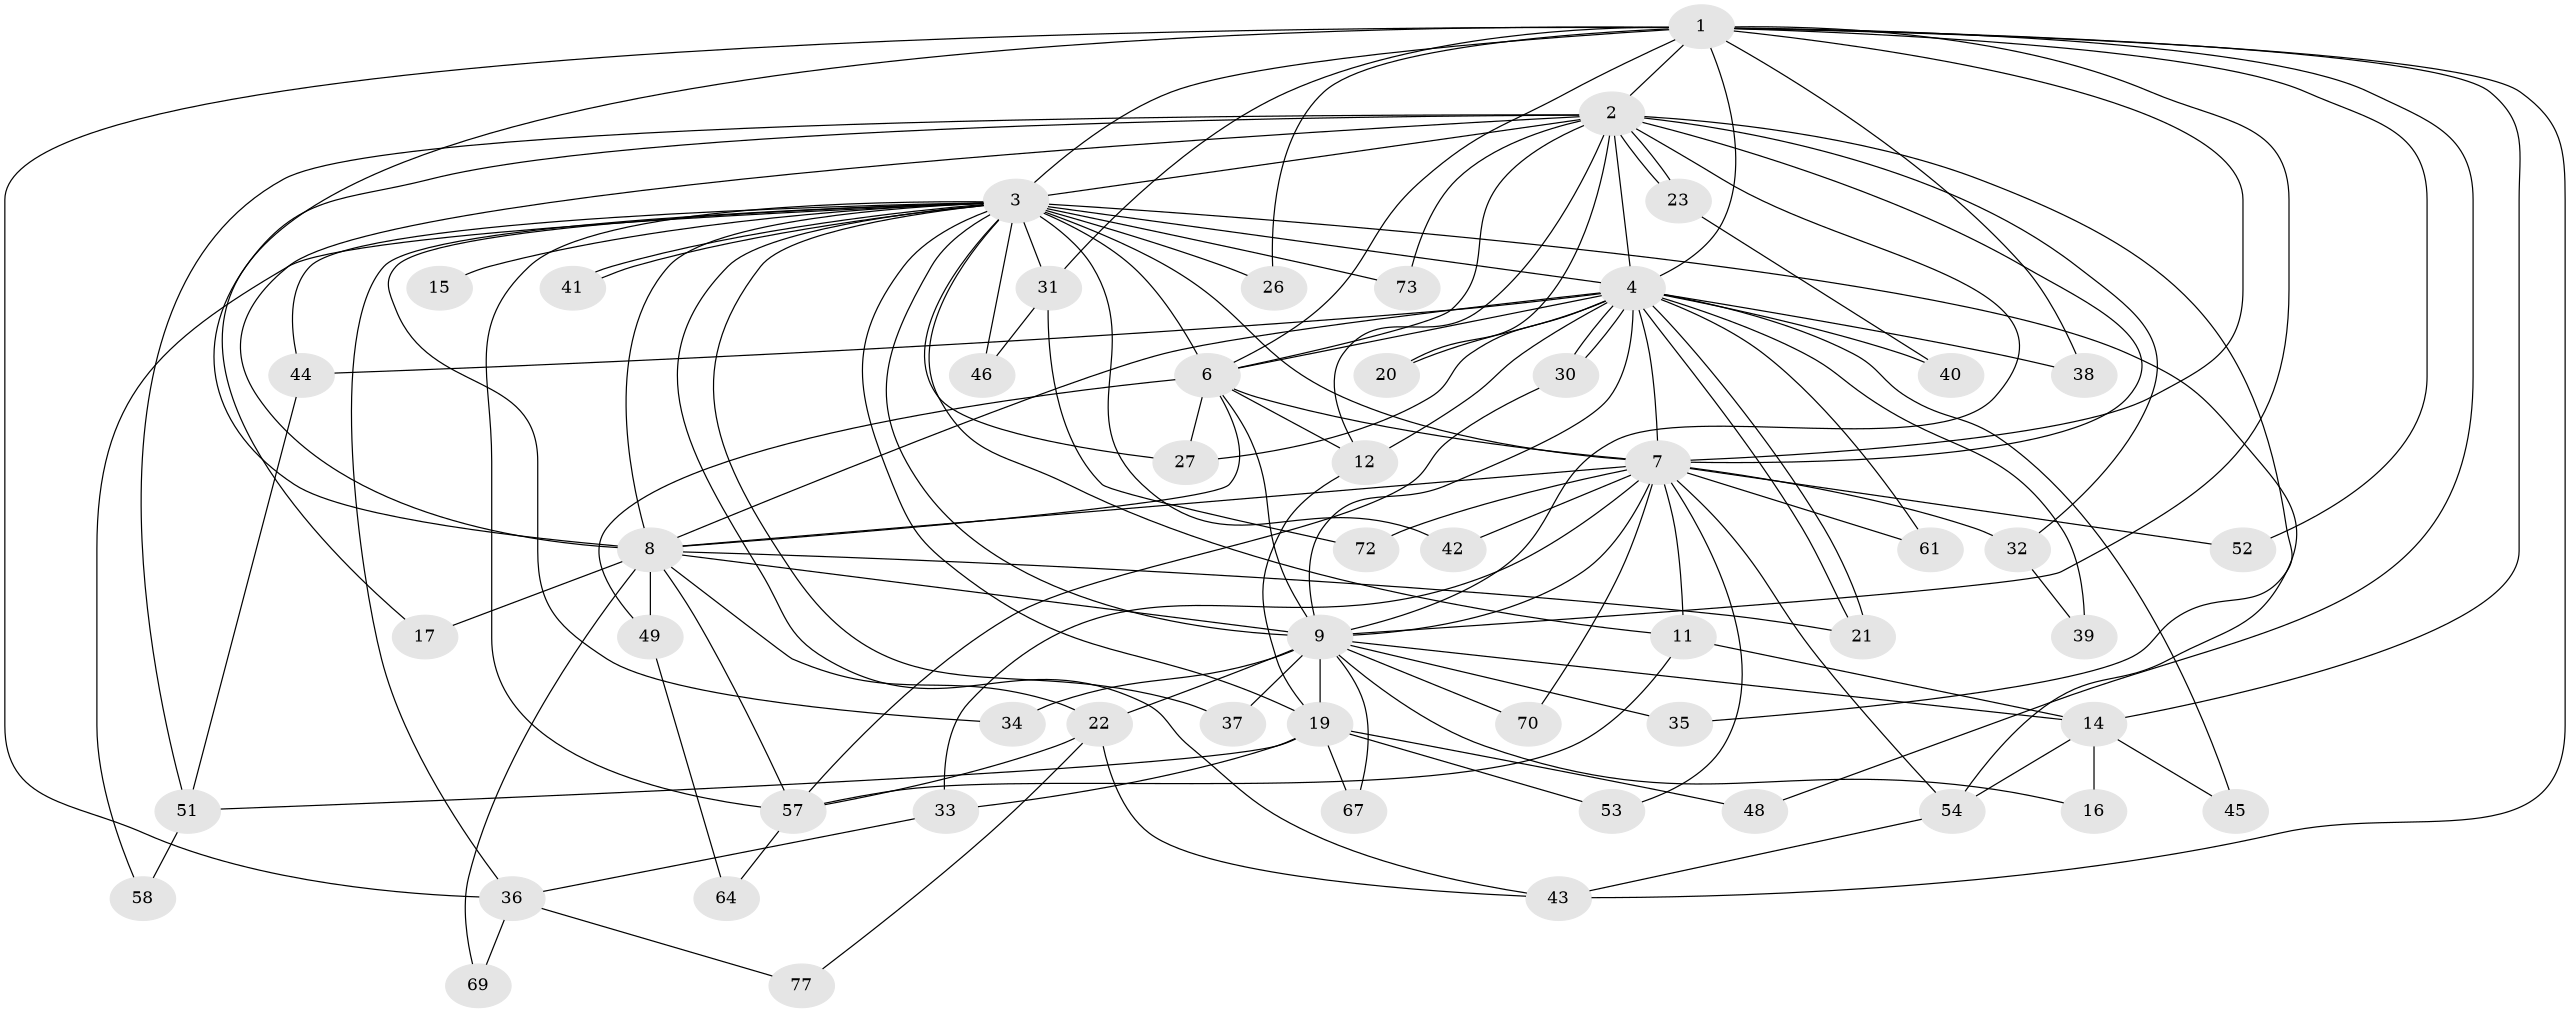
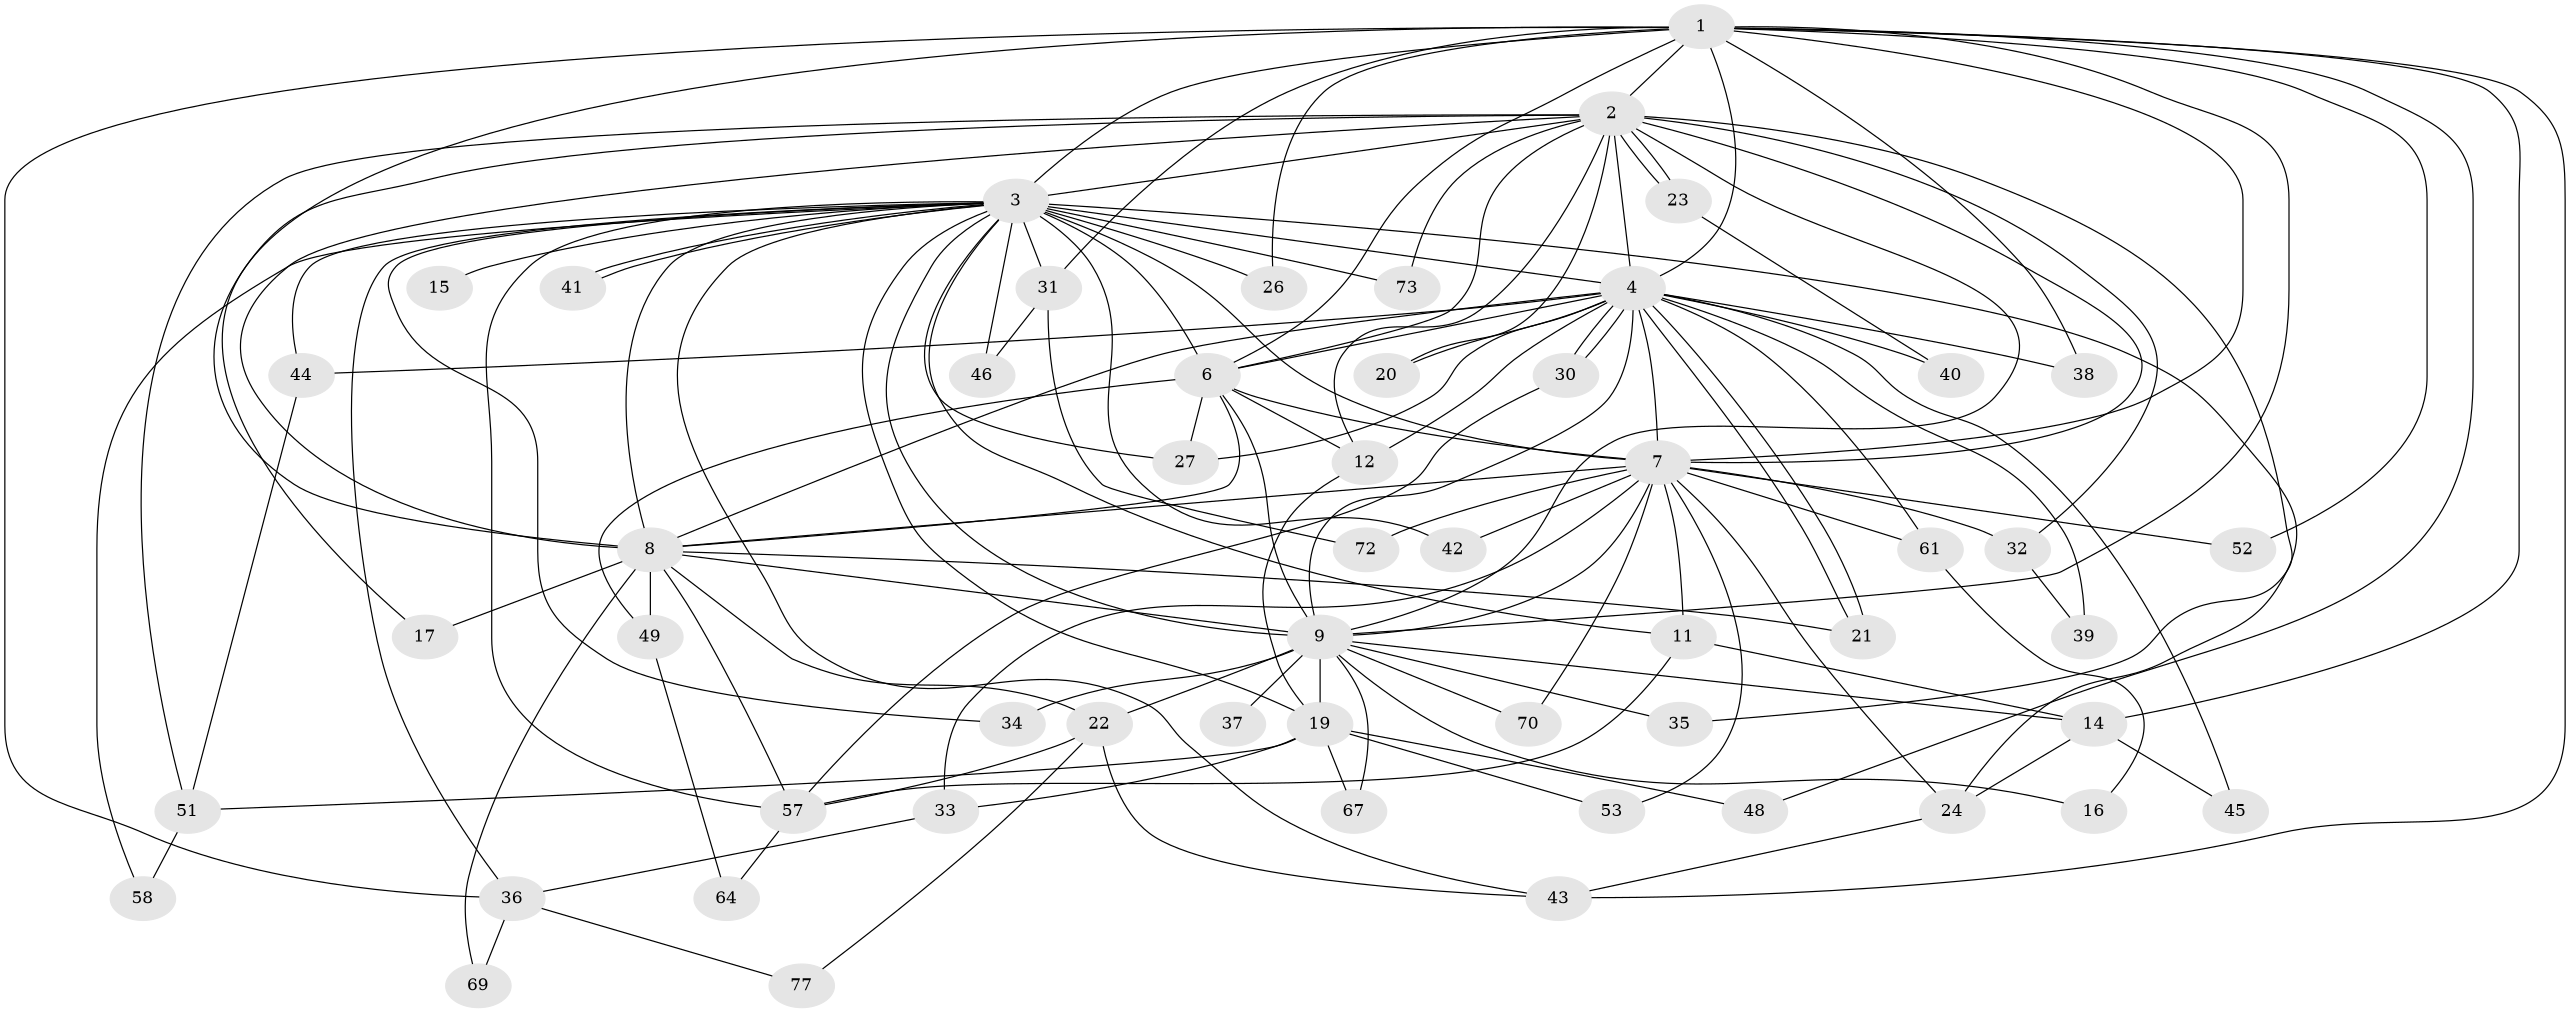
edge "3" -- "37": removed
edge "14" -- "16": now "61" -- "16"
node "54": label "54" -> "24"
